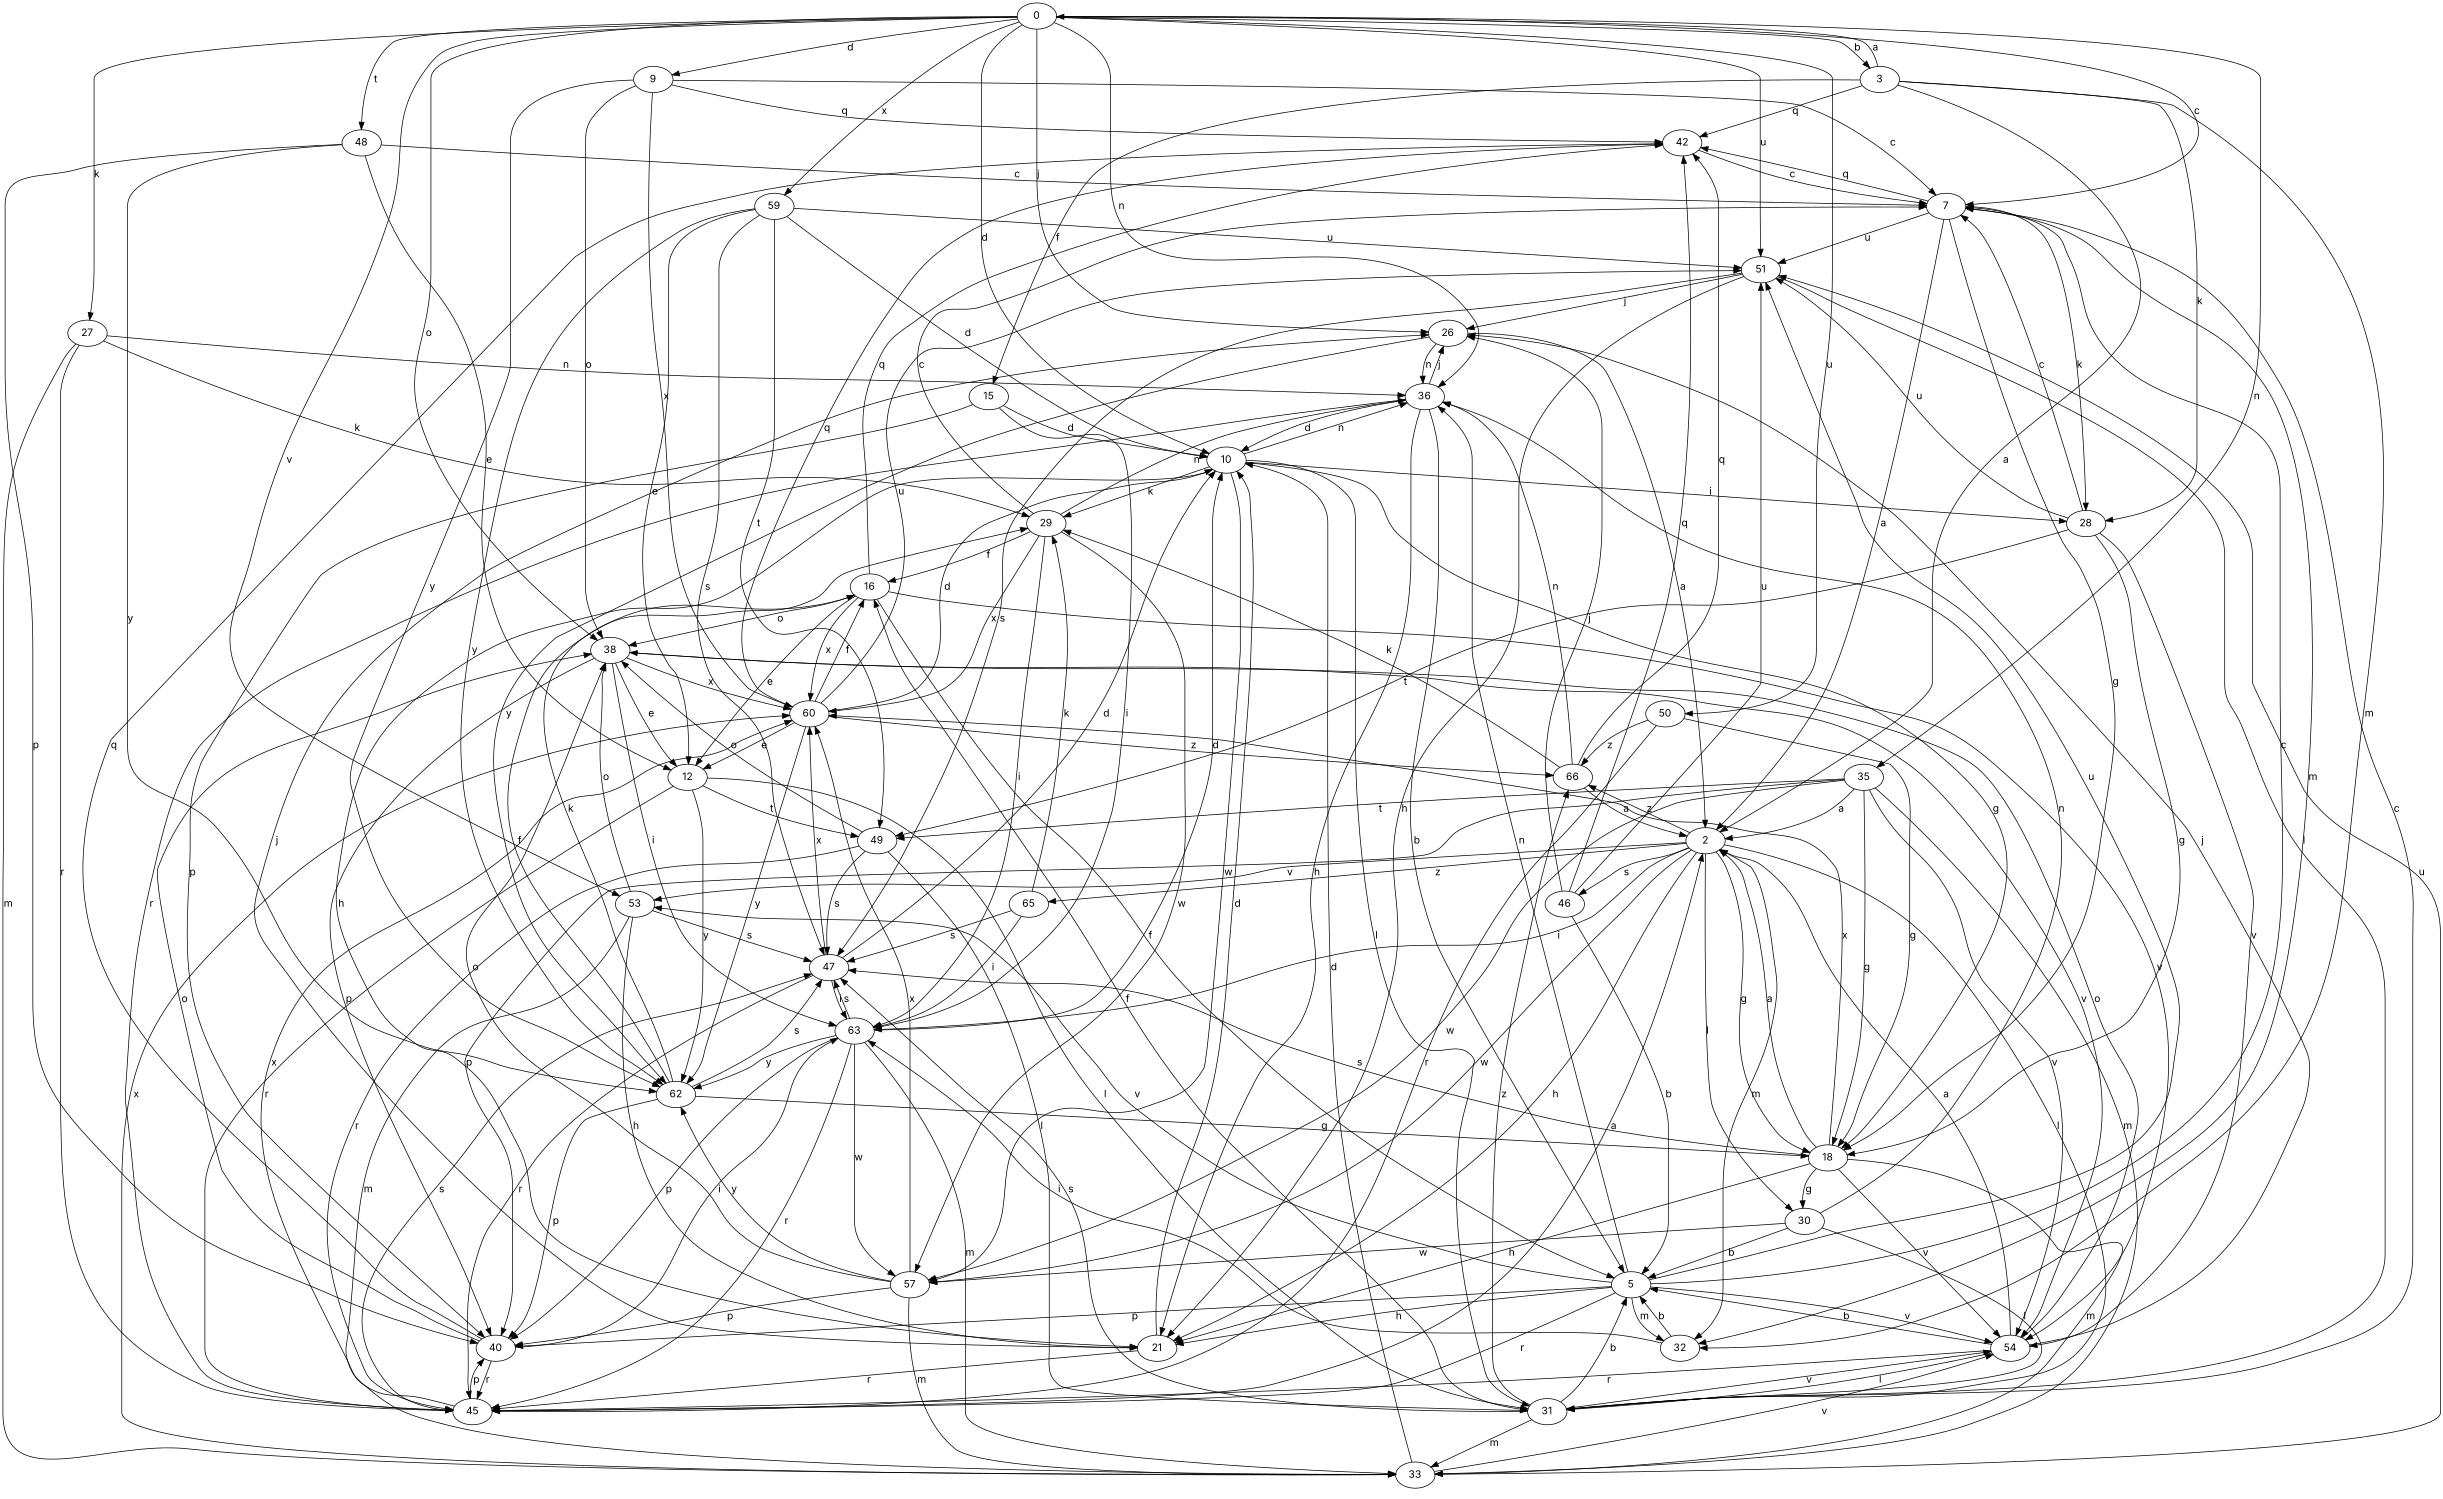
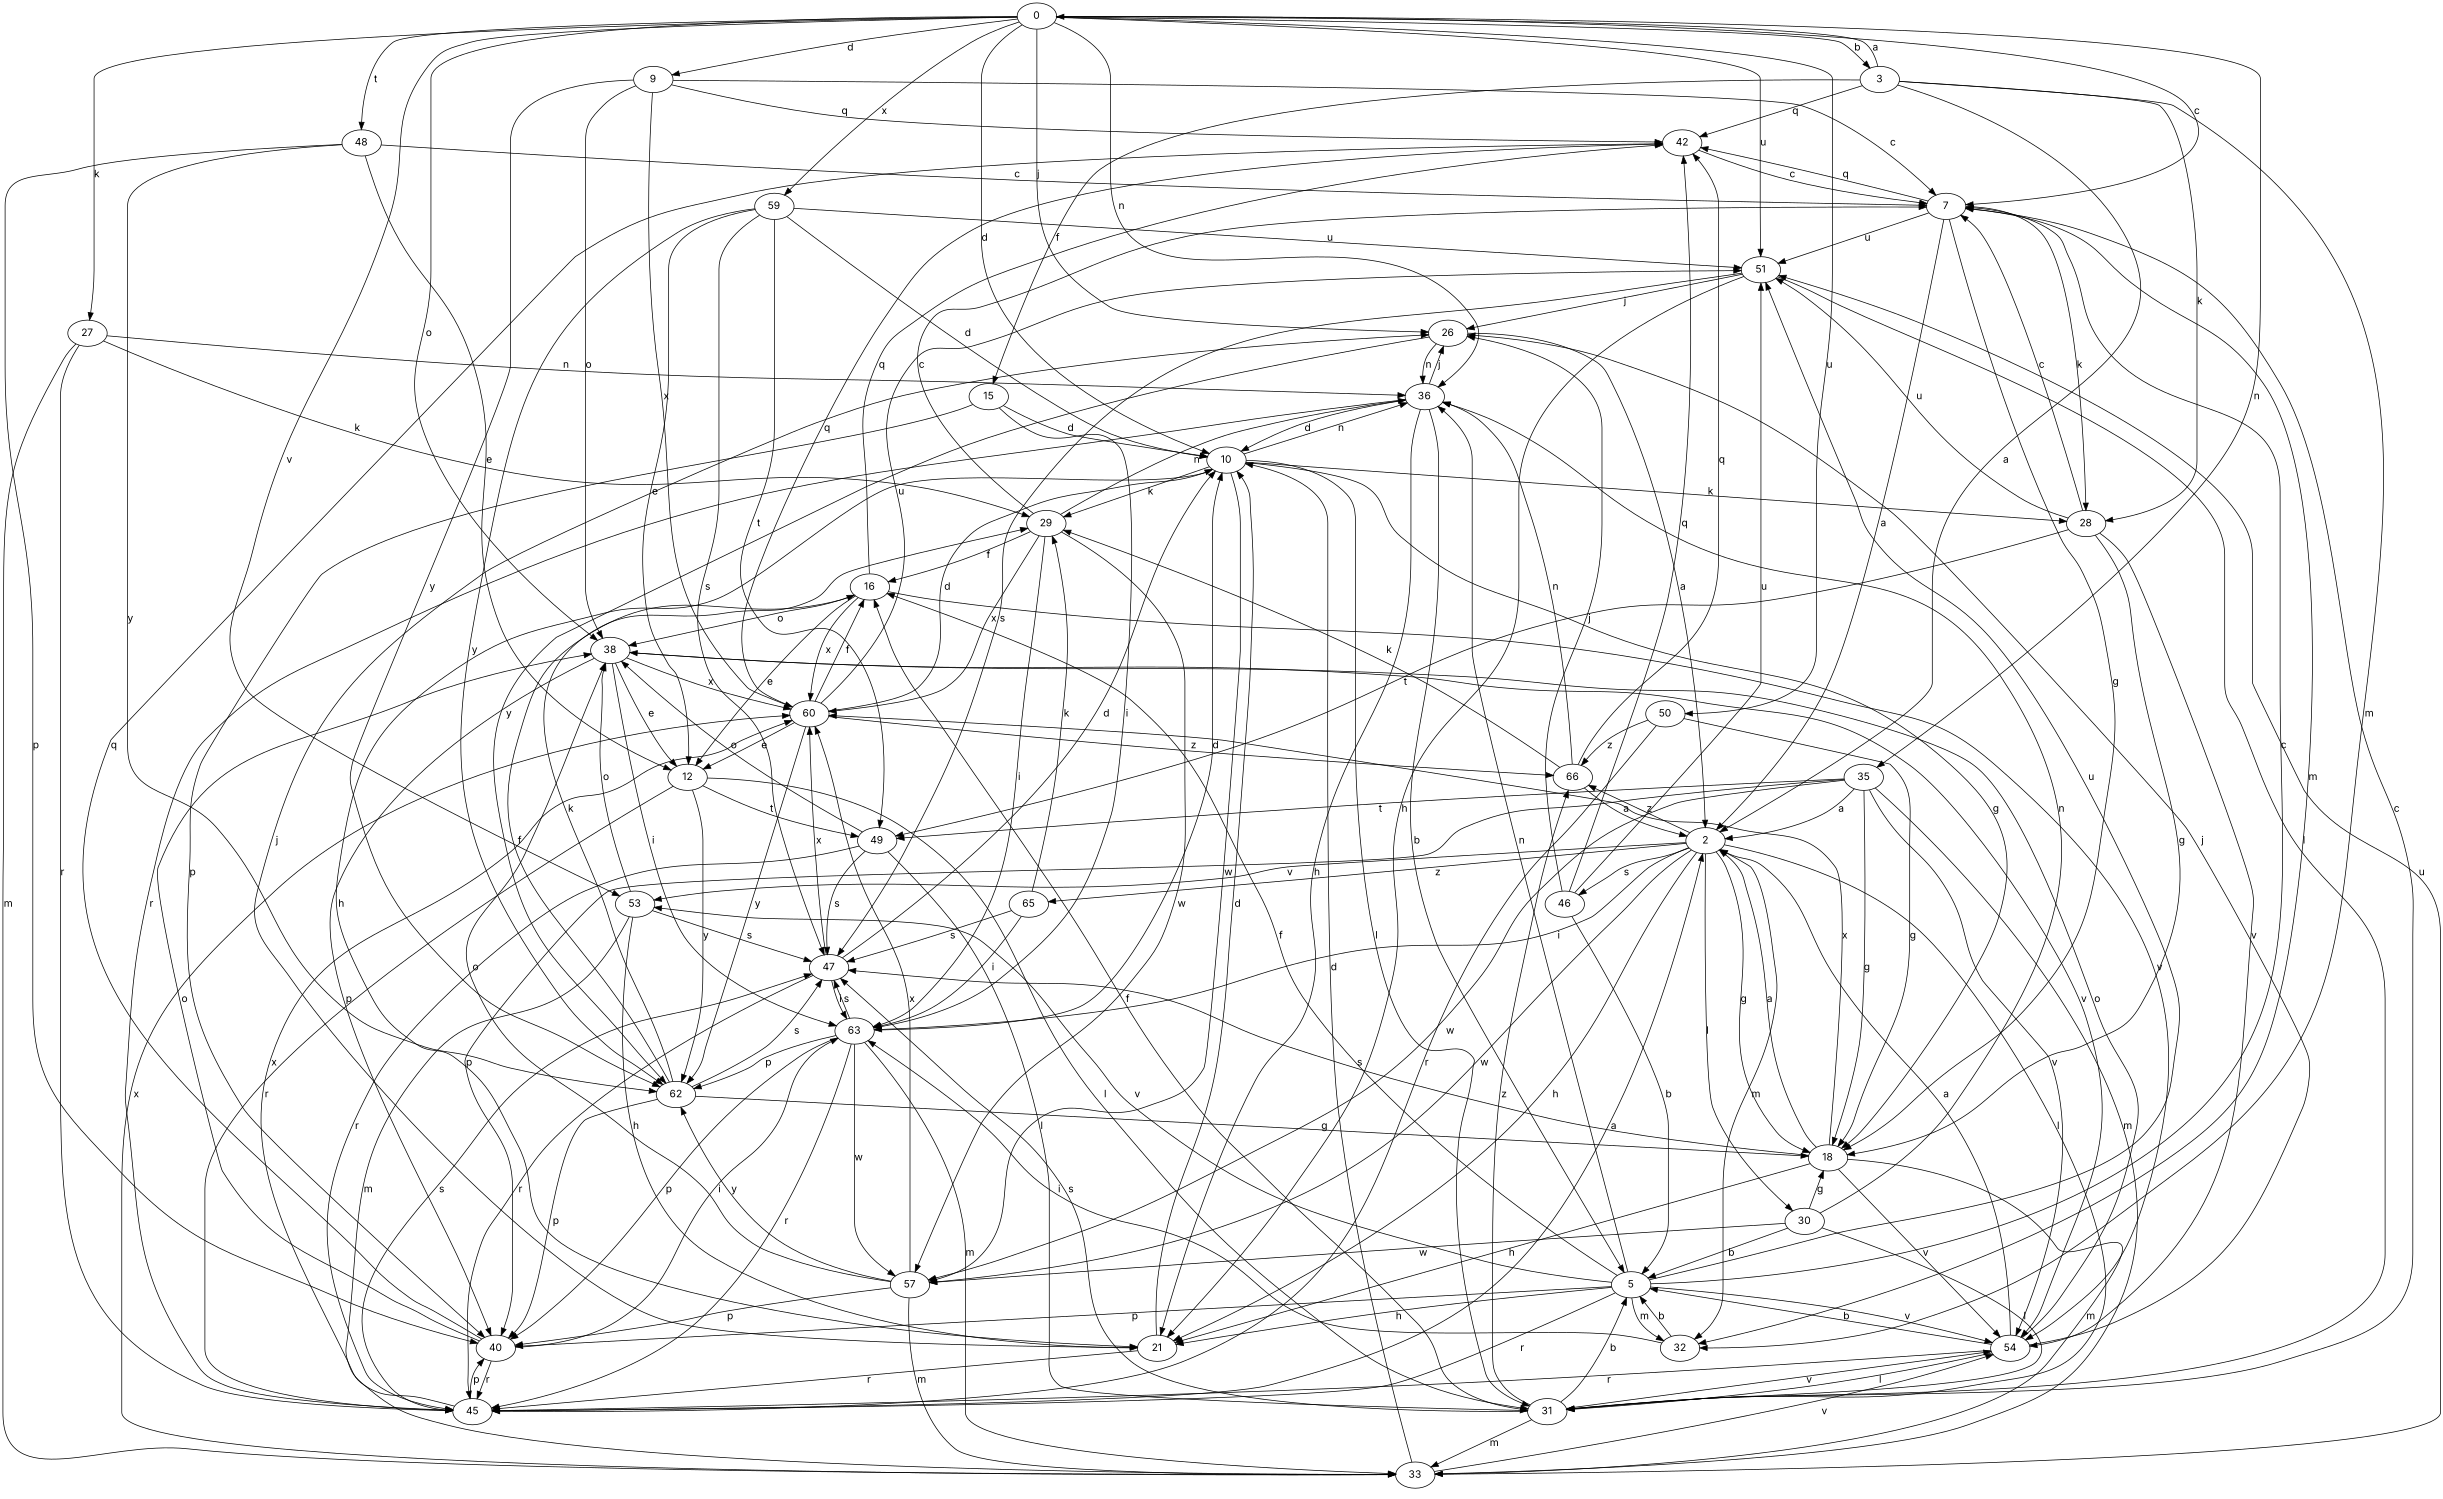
edge "10" -> "28": label "i" -> "k"
edge "16" -> "5": reversed
edge "63" -> "62": label "y" -> "p"
edge "18" -> "30": reversed
